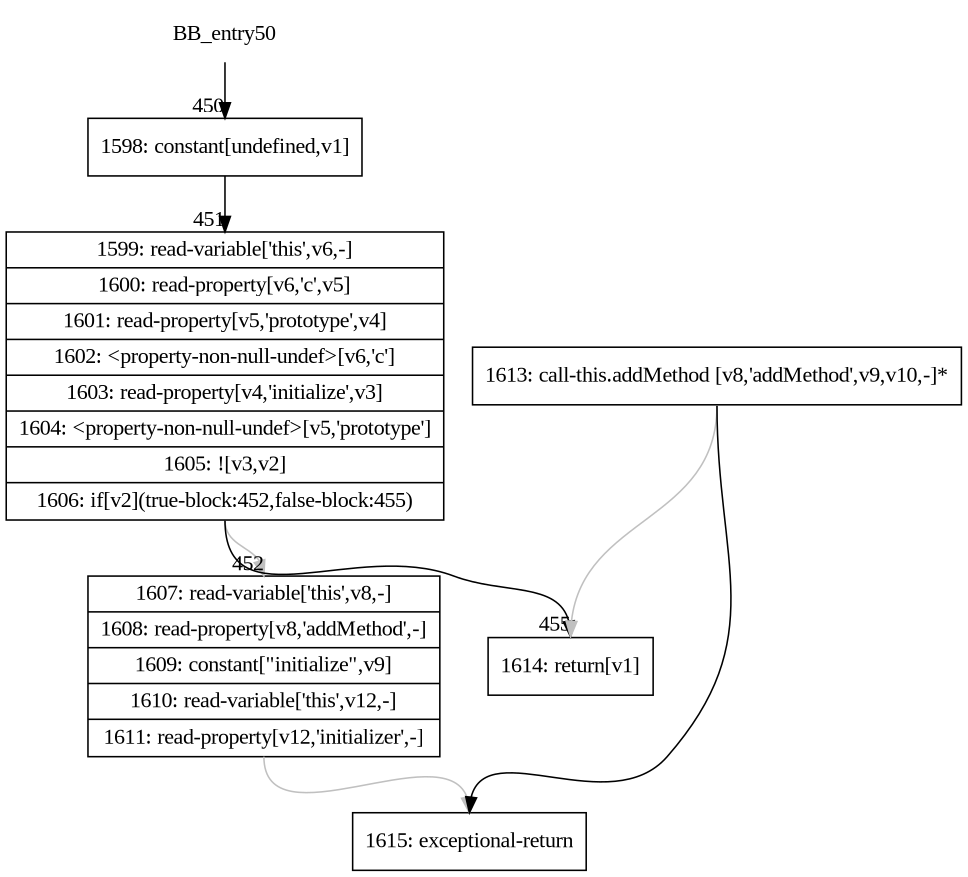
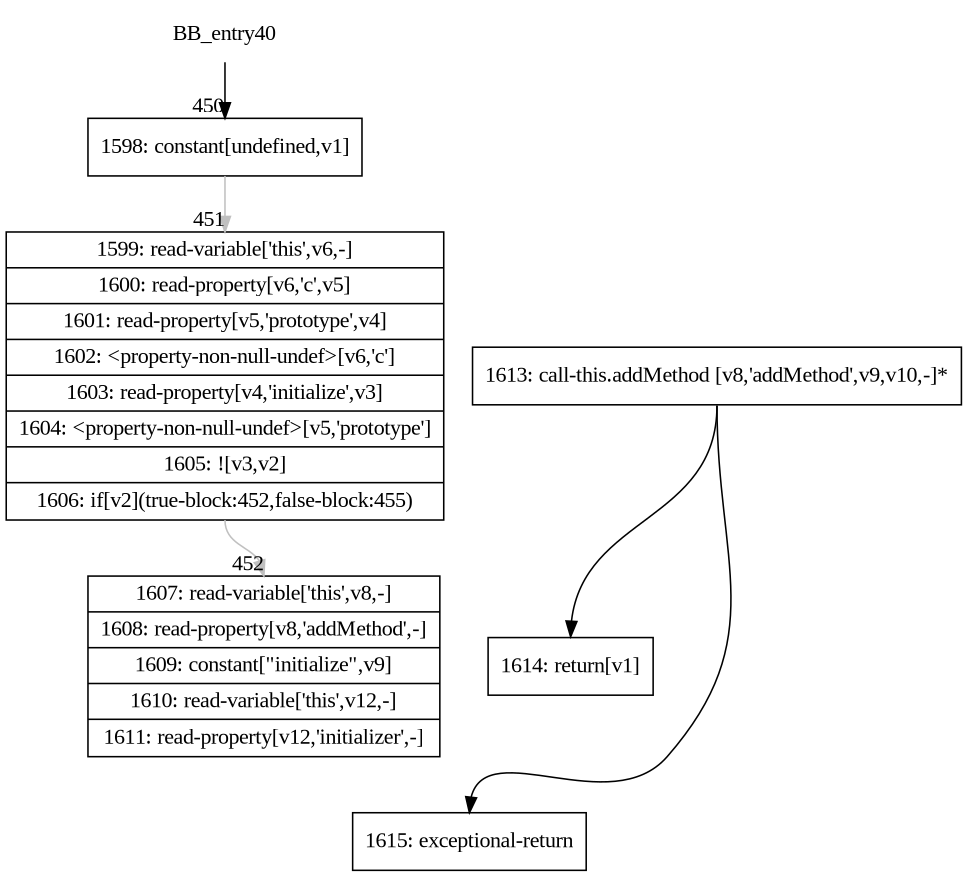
node "BB_entry50": label "BB_entry50" -> "BB_entry40"
edge "1598: constant[undefined,v1]" -> "1599: read-variable['this',v6,-]": color black -> gray
edge "1613: call-this.addMethod [v8,'addMethod',v9,v10,-]*" -> "1614: return[v1]": color gray -> black
edge "1599: read-variable['this',v6,-]" -> "1614: return[v1]": removed
edge "1607: read-variable['this',v8,-]" -> "1615: exceptional-return": removed
